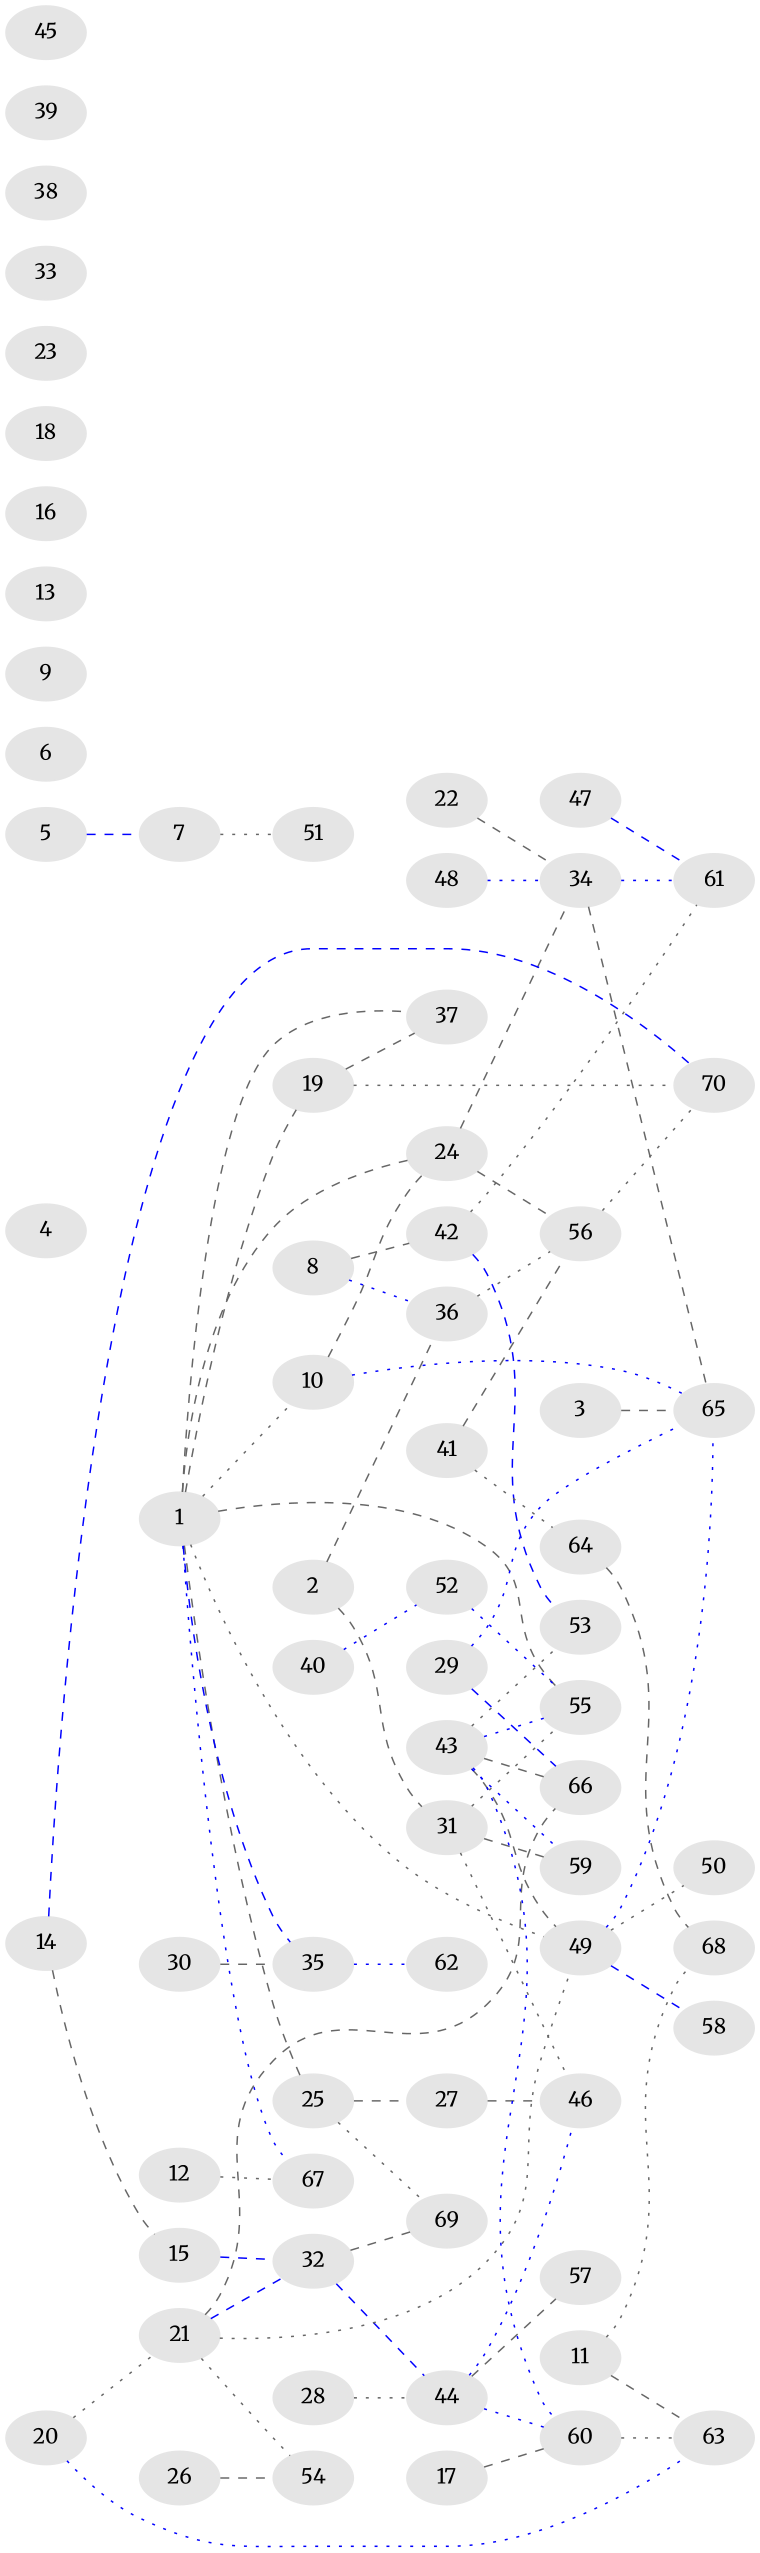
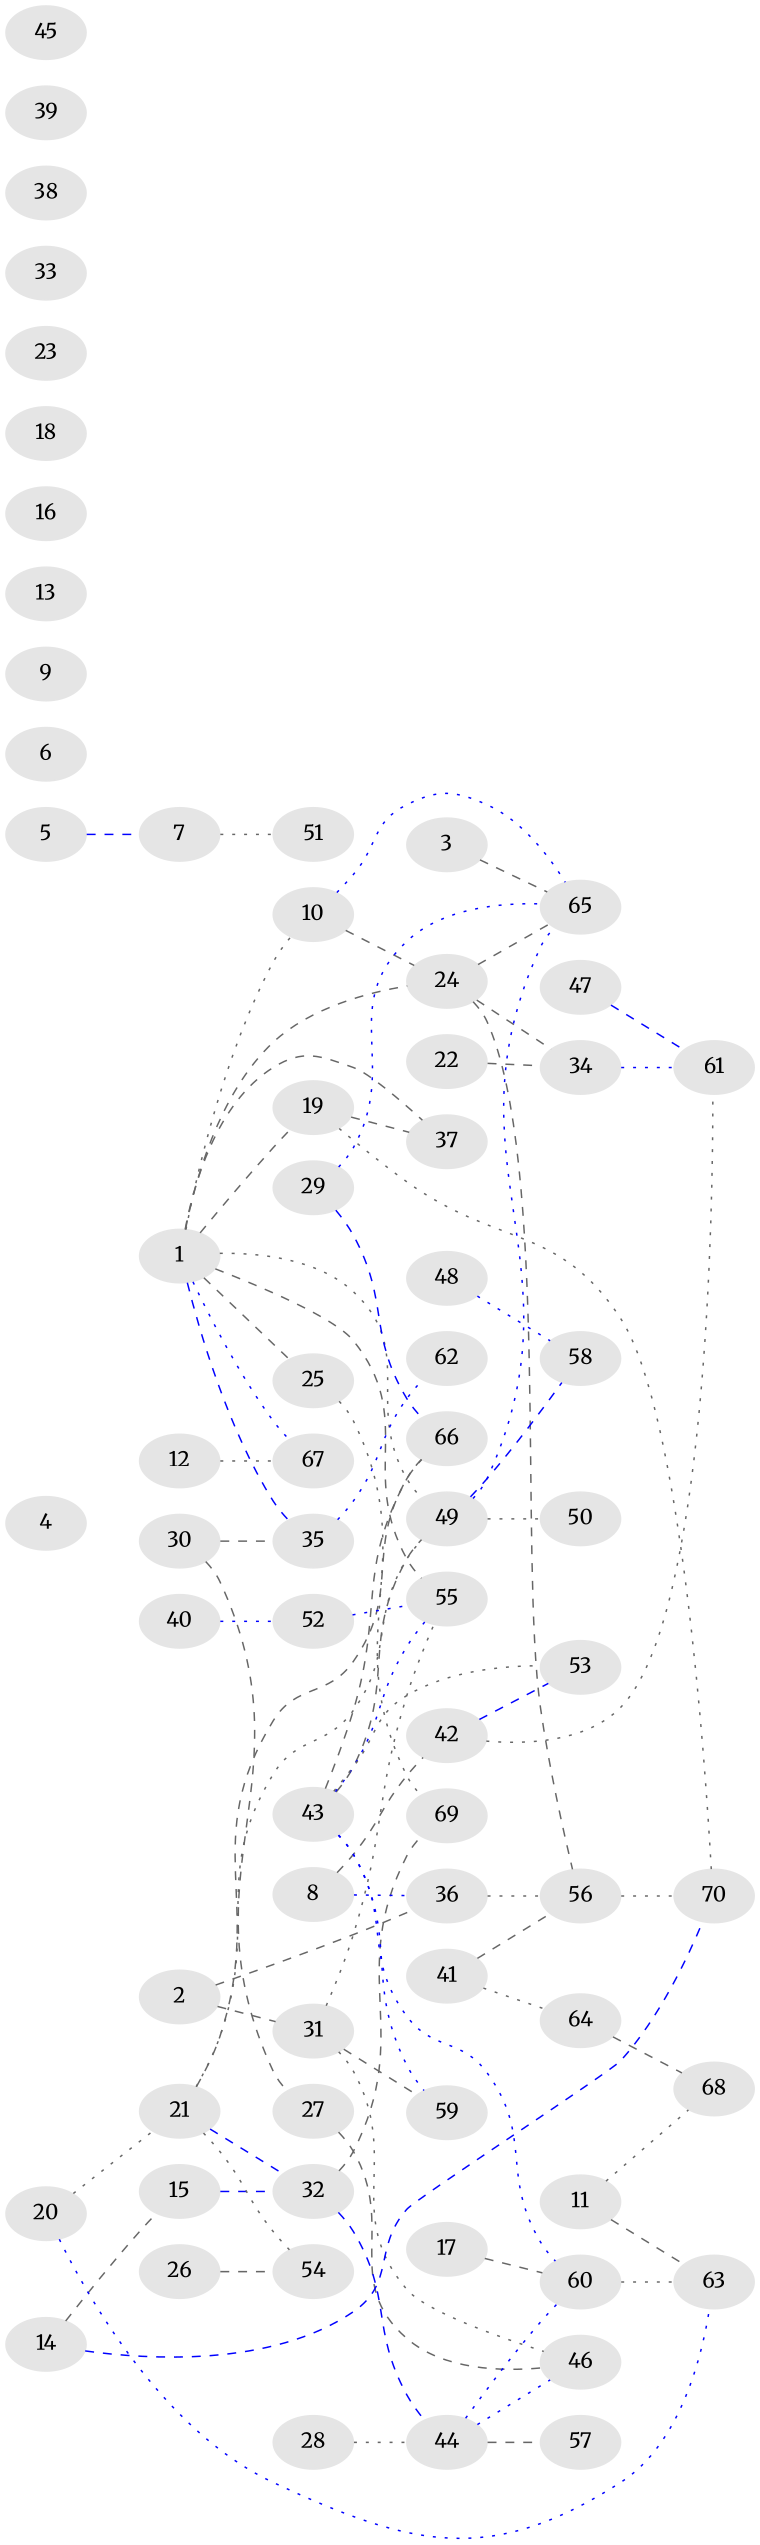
edge "48" -- "34": now "48" -- "58"
edge "34" -- "65": now "24" -- "65"
edge "25" -- "27": now "30" -- "27"
